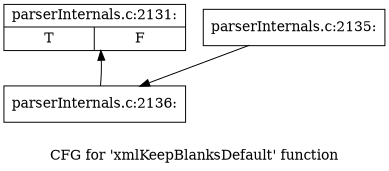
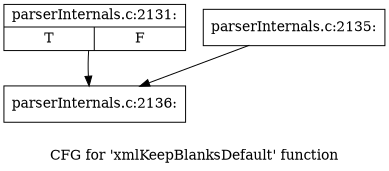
edge "parserInternals.c:2136:" -> "parserInternals.c:2131:": reversed
